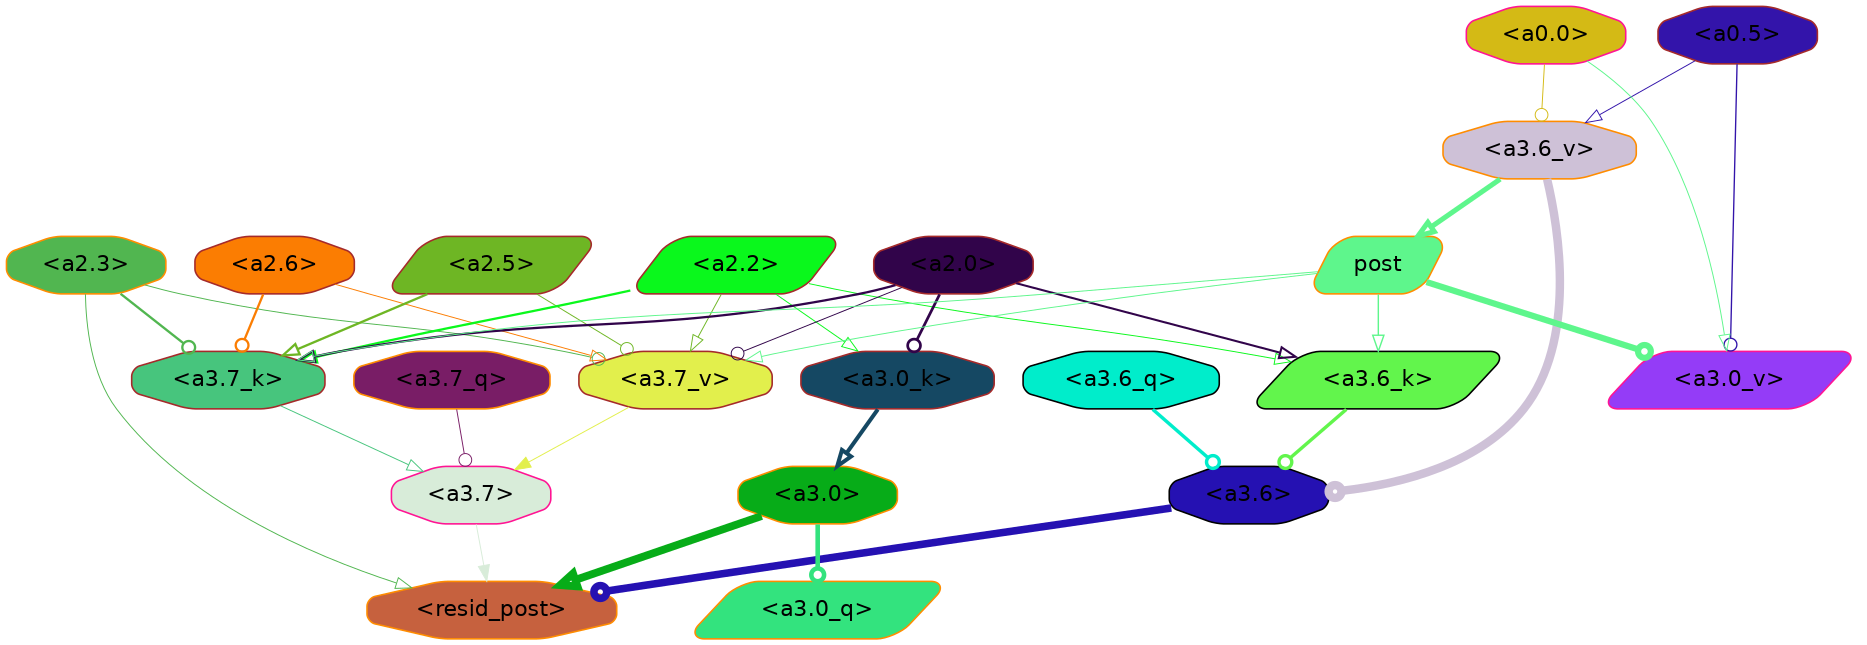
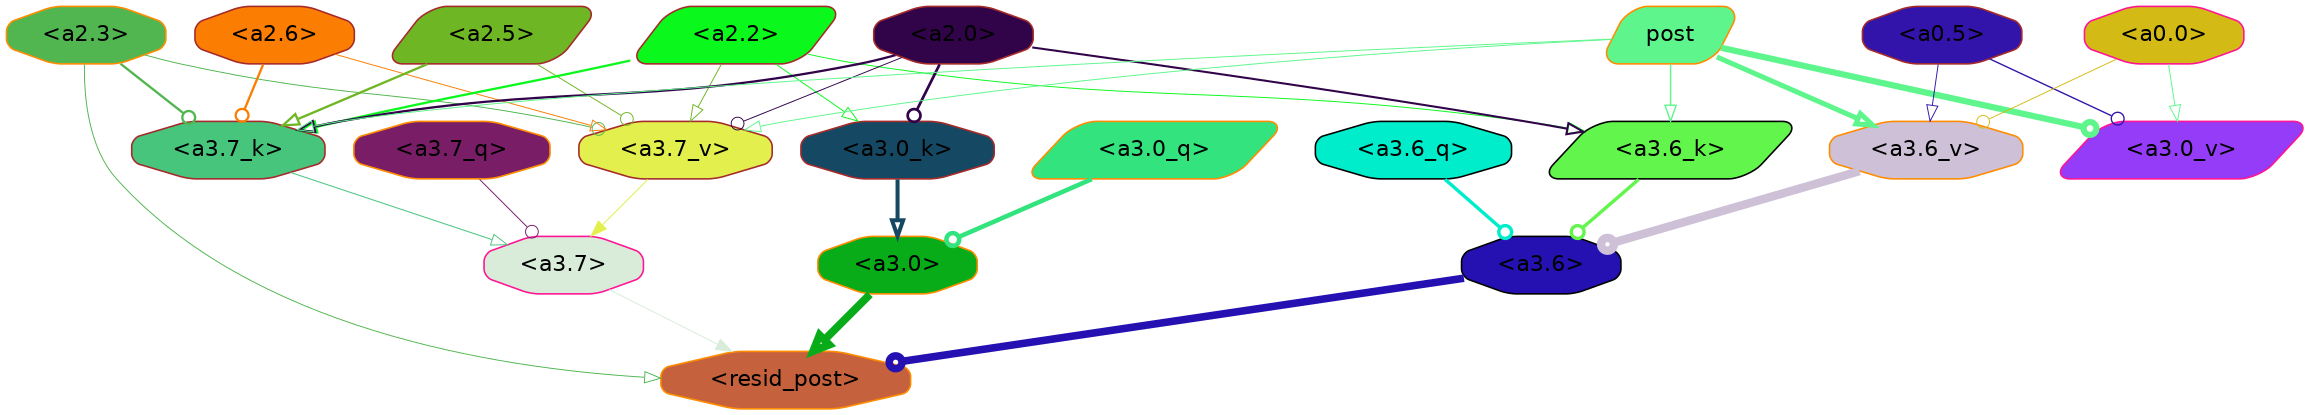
edge "<a3.6_v>" -> "post": reversed
edge "<a3.0>" -> "<a3.0_q>": reversed
